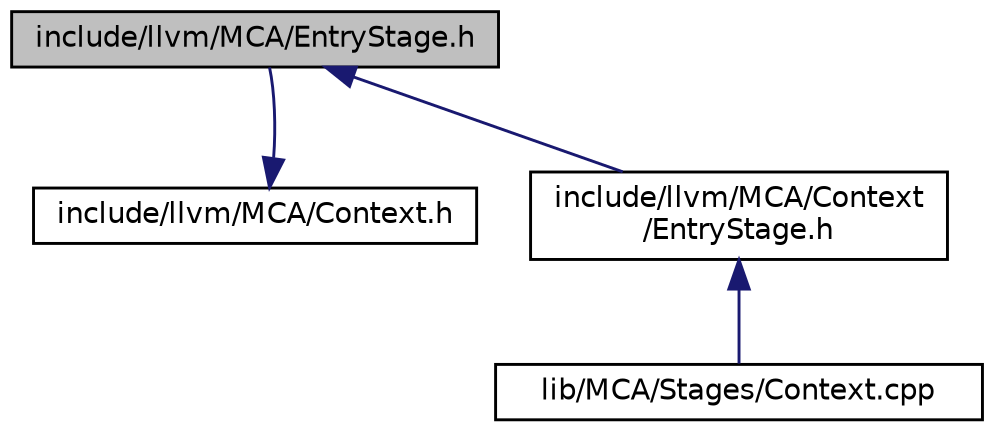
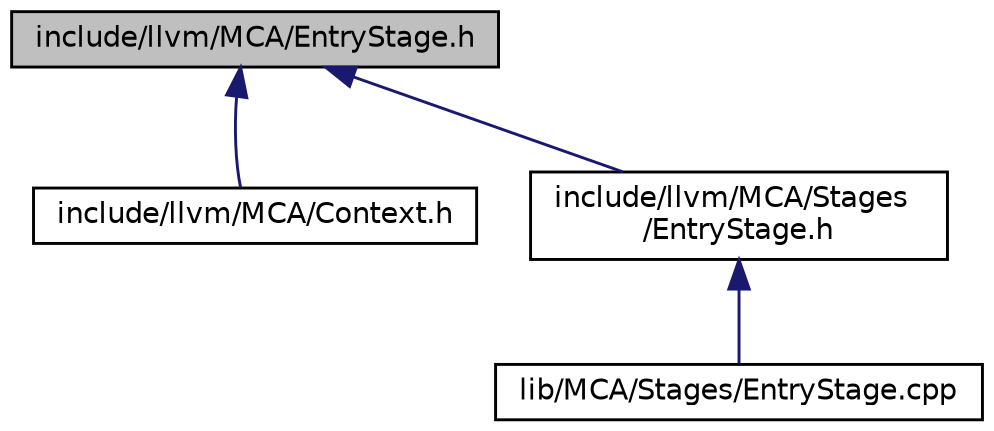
edge "include/llvm/MCA/EntryStage.h" -> "include/llvm/MCA/Context.h": reversed
node "include/llvm/MCA/Context /EntryStage.h": label "include/llvm/MCA/Context /EntryStage.h" -> "include/llvm/MCA/Stages /EntryStage.h"
node "lib/MCA/Stages/Context.cpp": label "lib/MCA/Stages/Context.cpp" -> "lib/MCA/Stages/EntryStage.cpp"
